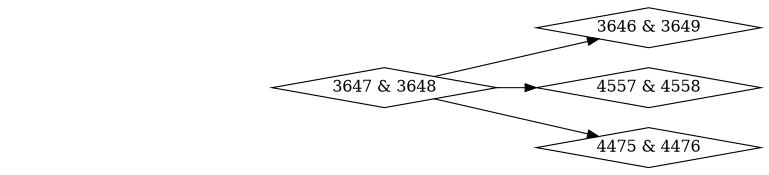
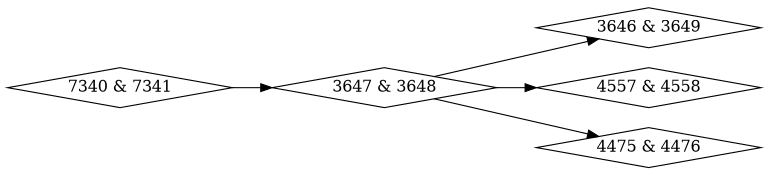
node "7340 & 7341": added
